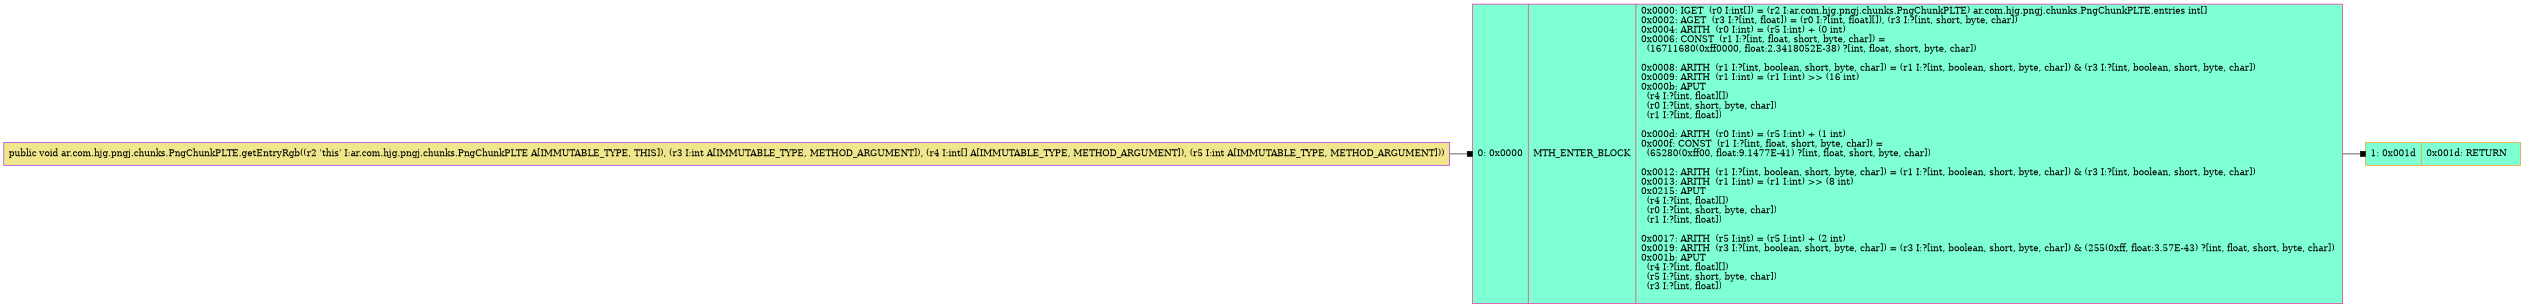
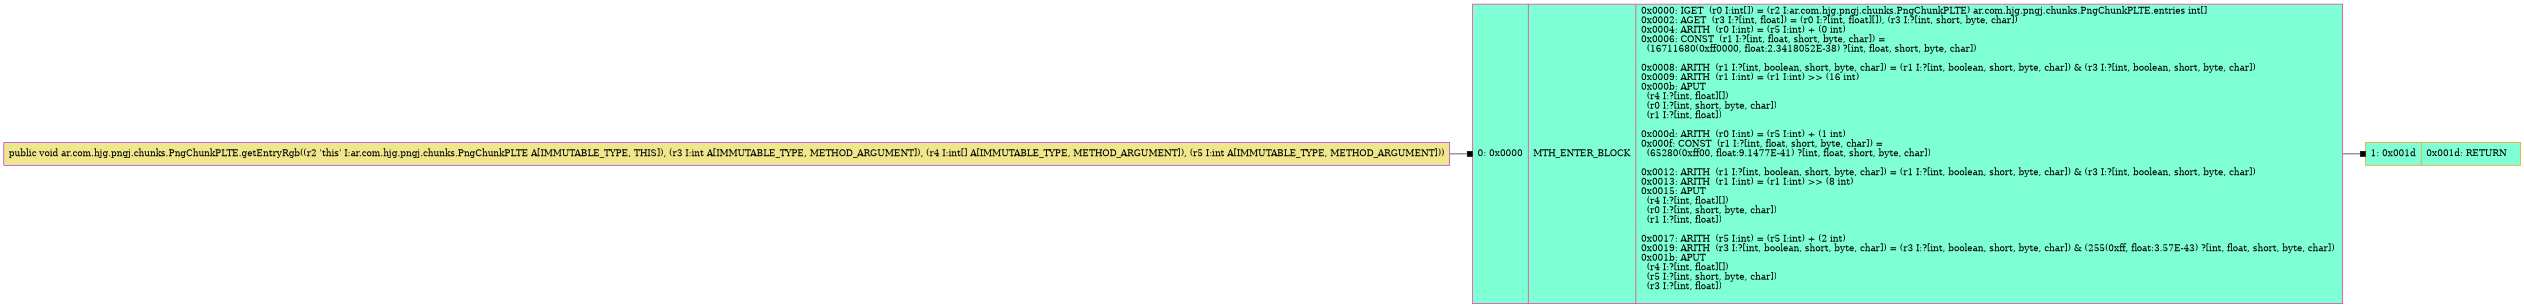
node "0: 0x0000": text "0x0215: APUT" -> "0x0015: APUT"
